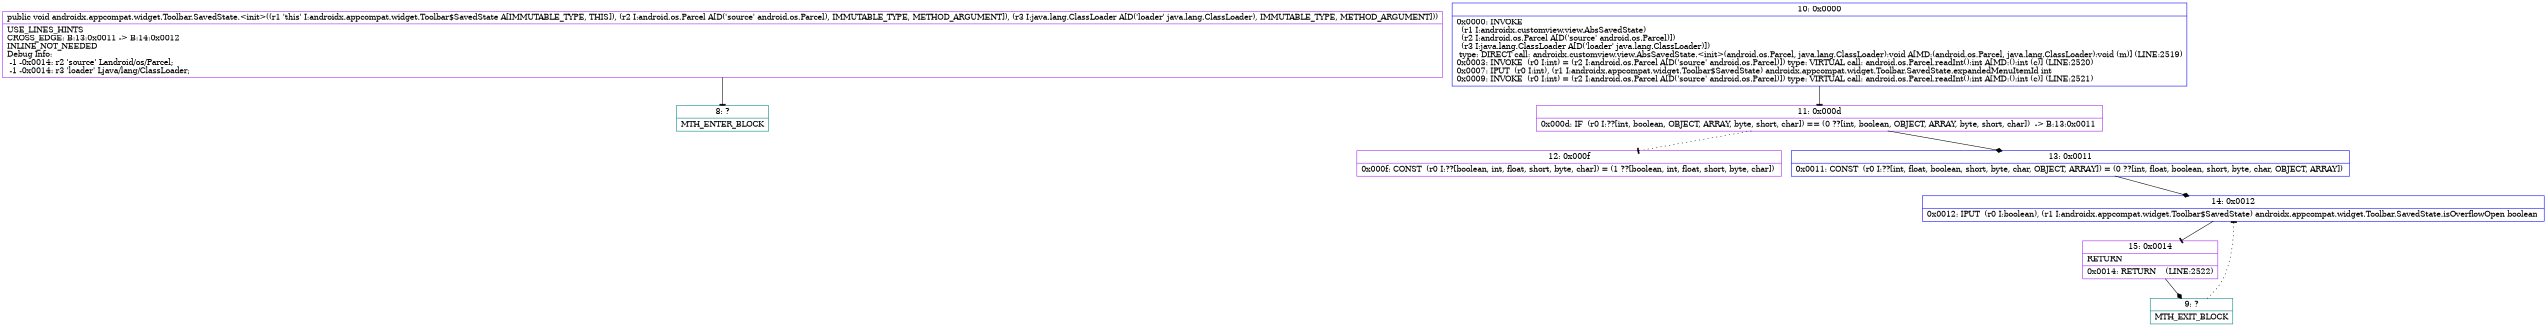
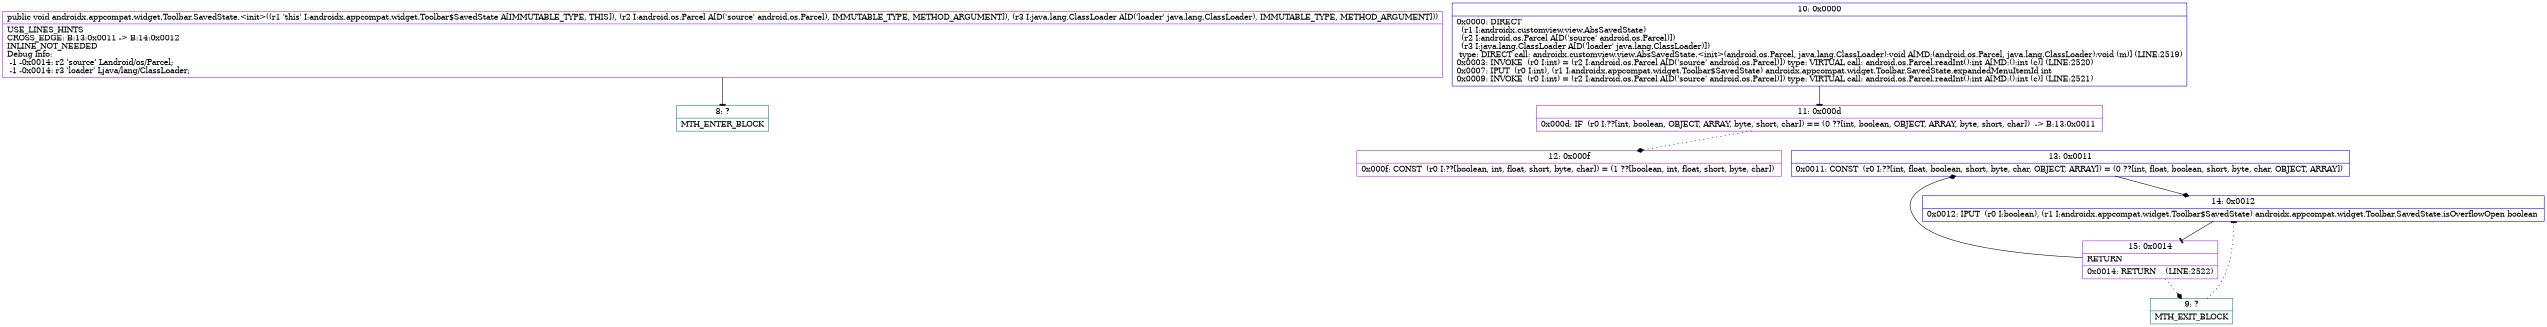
node "10: 0x0000": text "0x0000: INVOKE" -> "0x0000: DIRECT"
edge "11: 0x000d" -> "12: 0x000f": arrowhead tee -> diamond
edge "11: 0x000d" -> "13: 0x0011": now "15: 0x0014" -> "13: 0x0011"
edge "15: 0x0014" -> "9: ?": style solid -> dotted
